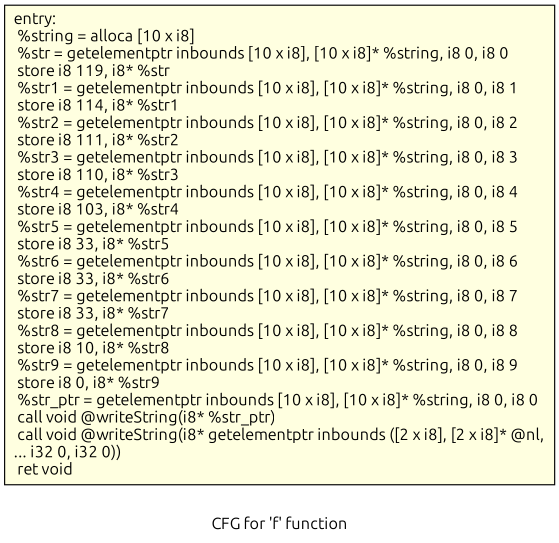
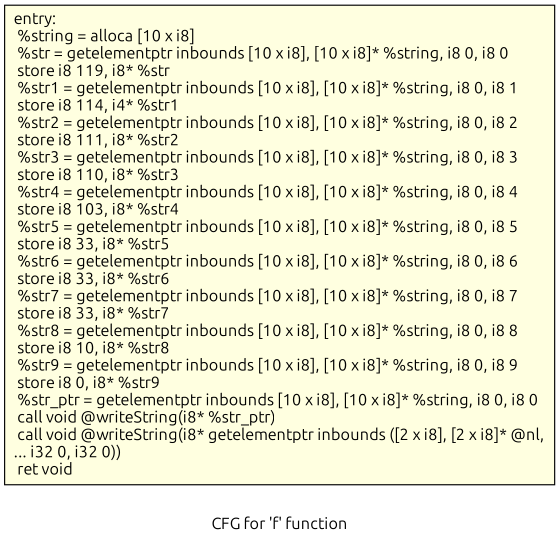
node "entry:": text "store i8 114, i8* %str1" -> "store i8 114, i4* %str1"
